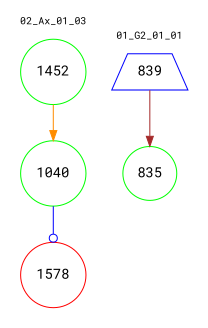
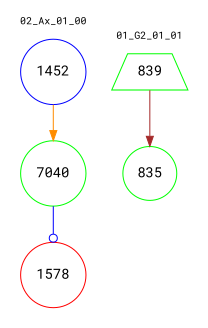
cluster "02_Ax_01_03": label "02_Ax_01_03" -> "02_Ax_01_00"
node "1452": color green -> blue
node "839": color blue -> green
node "1040": label "1040" -> "7040"
